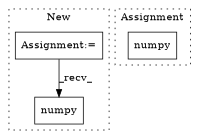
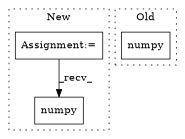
cluster "Assignment": label "Assignment" -> "Old"
